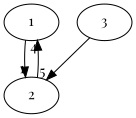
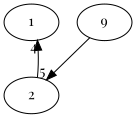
node "3": label "3" -> "9"
edge "1" -> "2": removed
